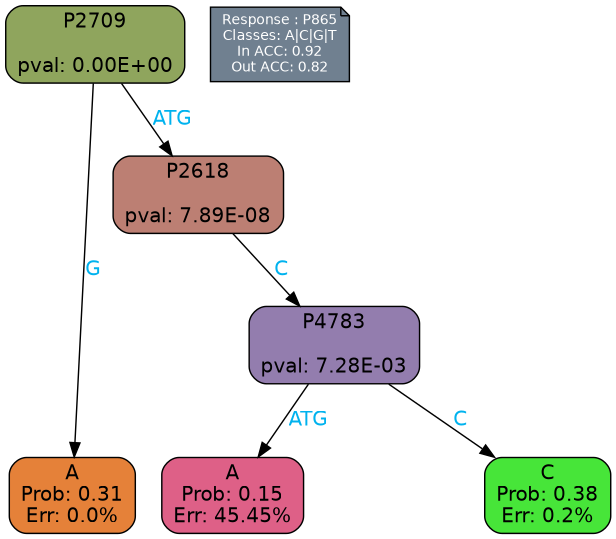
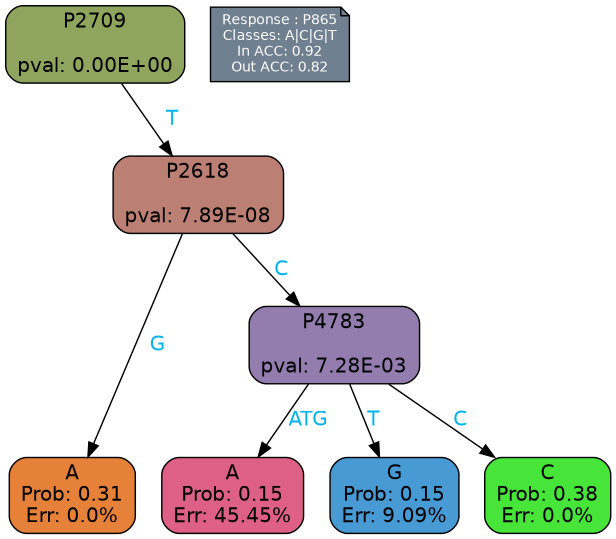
edge "P2709 pval: 0.00E+00" -> "P2618 pval: 7.89E-08": label "ATG" -> "T"
edge "P2709 pval: 0.00E+00" -> "A Prob: 0.31 Err: 0.0%": now "P2618 pval: 7.89E-08" -> "A Prob: 0.31 Err: 0.0%"
node "G Prob: 0.15 Err: 9.09%": added
node "C Prob: 0.38 Err: 0.2%": label "C Prob: 0.38 Err: 0.2%" -> "C Prob: 0.38 Err: 0.0%"
